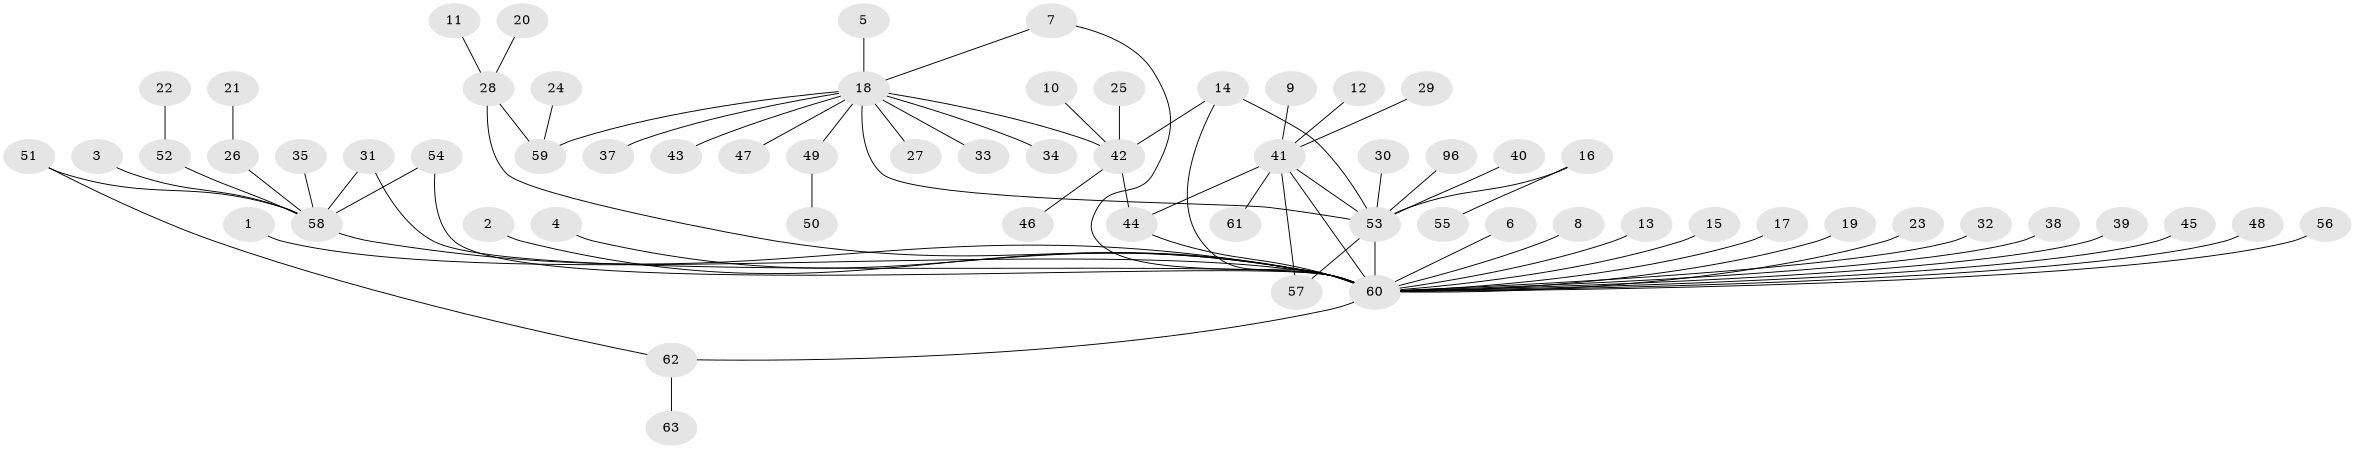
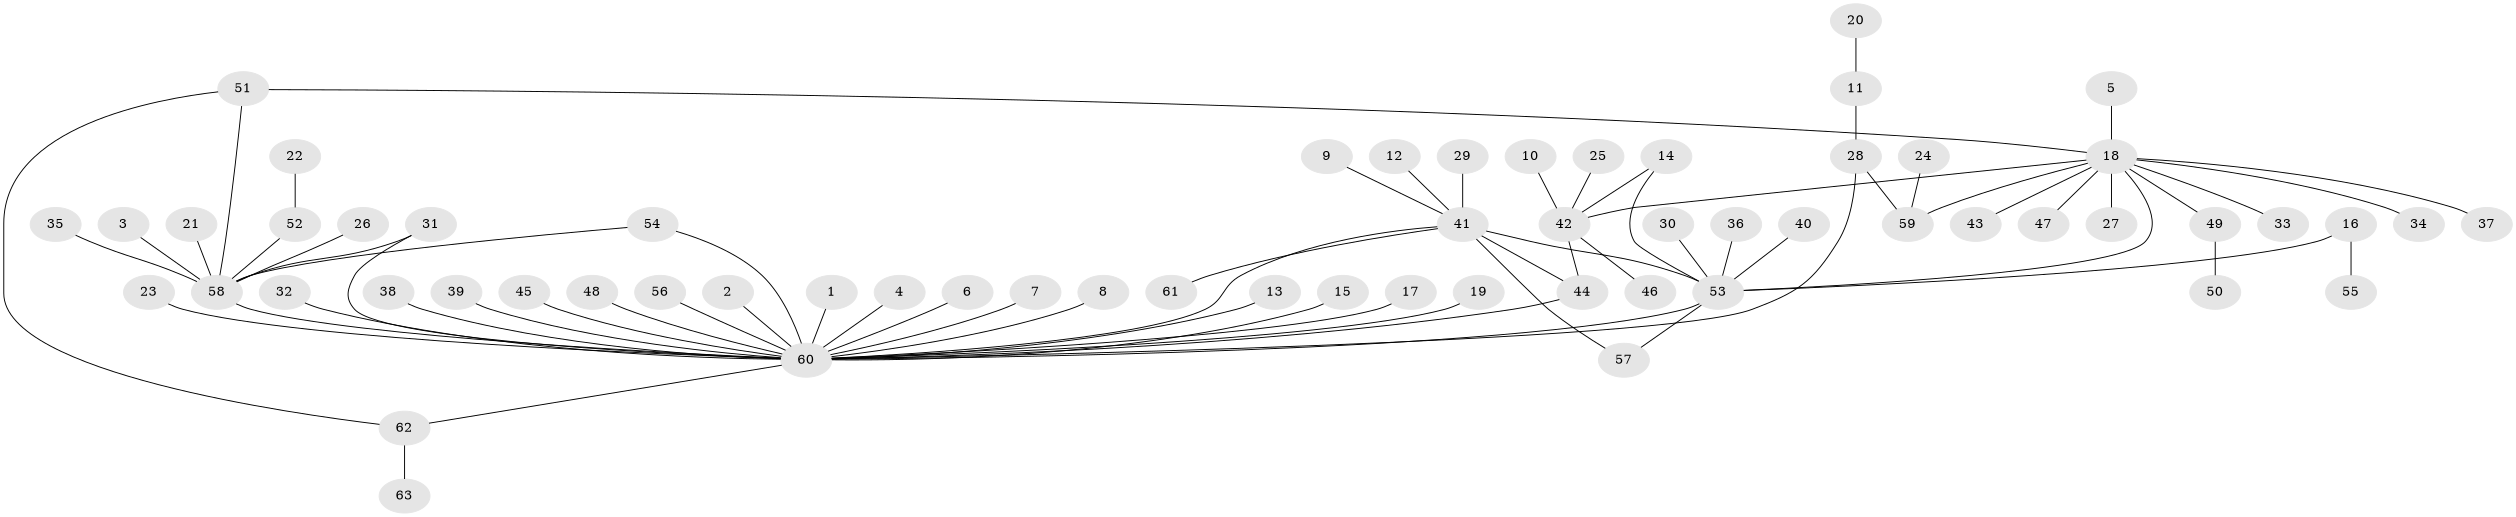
edge "20" -- "28": now "20" -- "11"
edge "7" -- "18": now "51" -- "18"
edge "21" -- "26": now "21" -- "58"
node "96": label "96" -> "36"
edge "14" -- "60": removed
